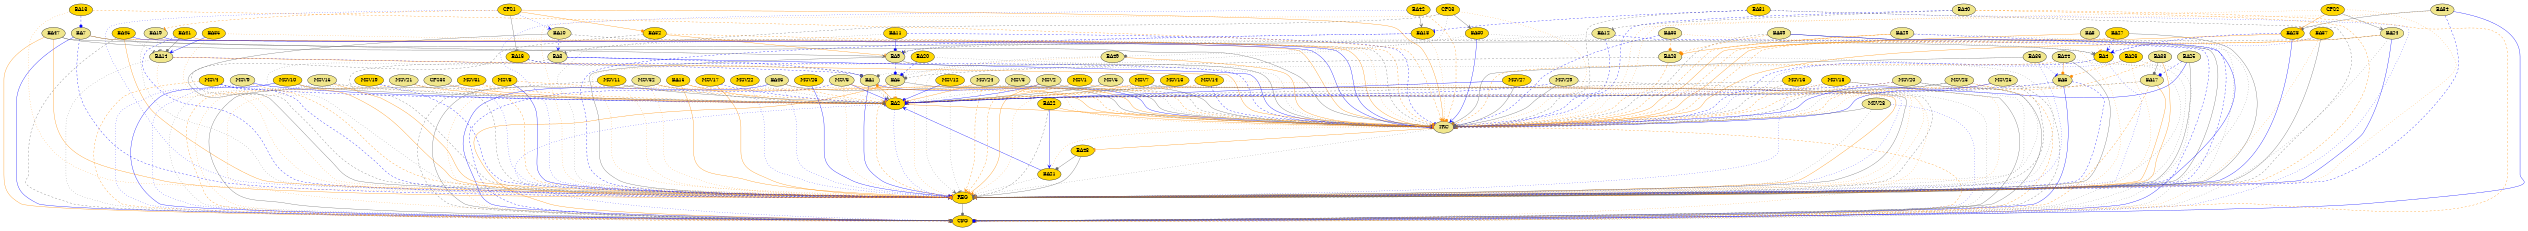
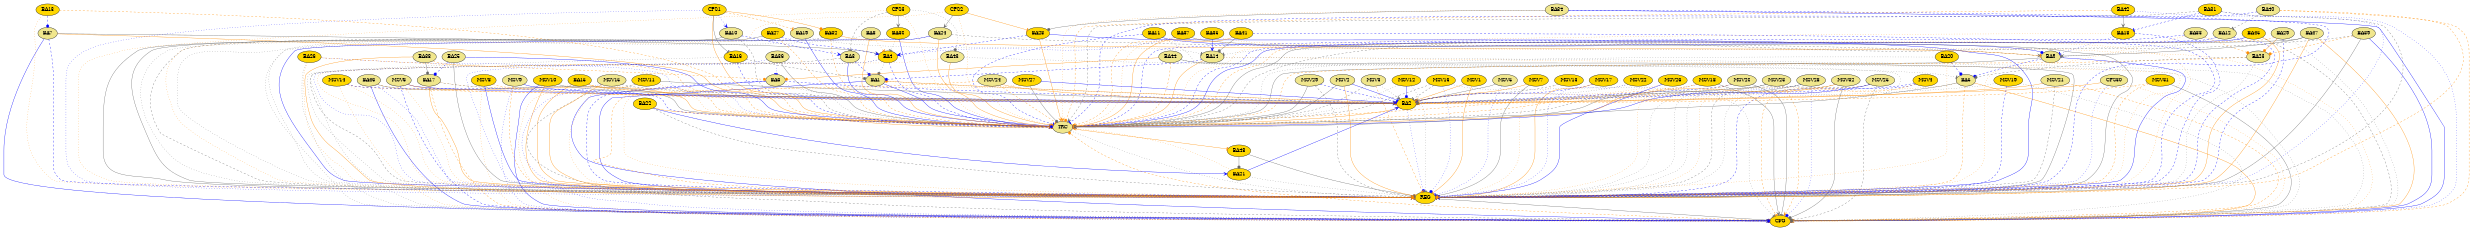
node "BA49": label "BA49" -> "BA43"
edge "BA9" -> "REG": color gray40 -> blue
edge "CFG" -> "BA2": now "MSV28" -> "BA2"
